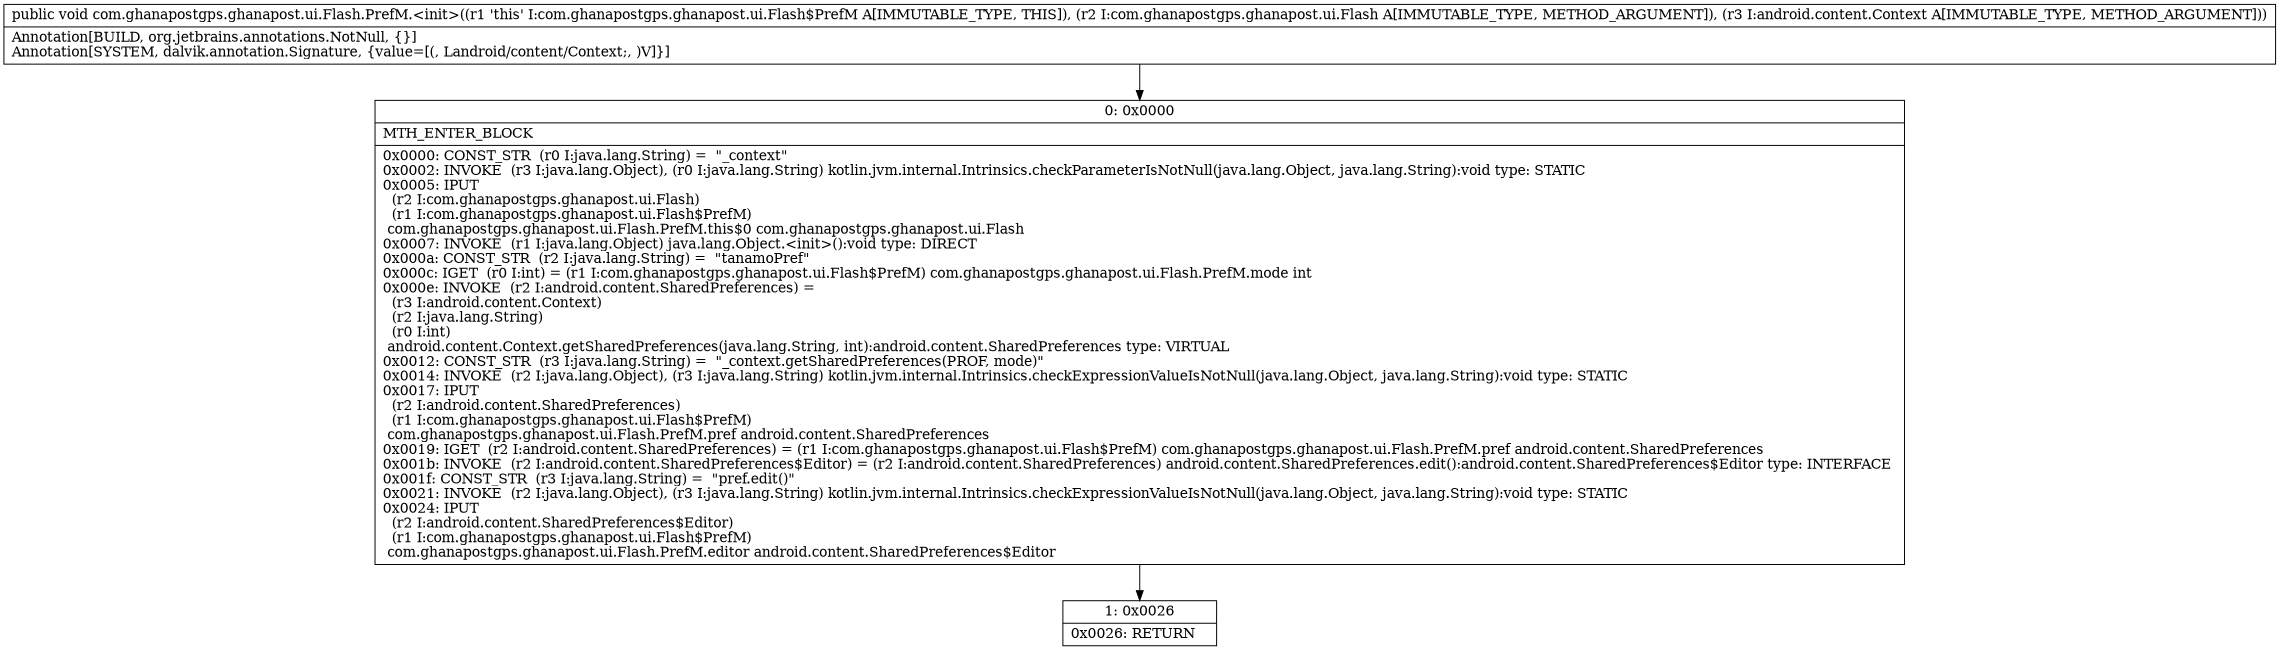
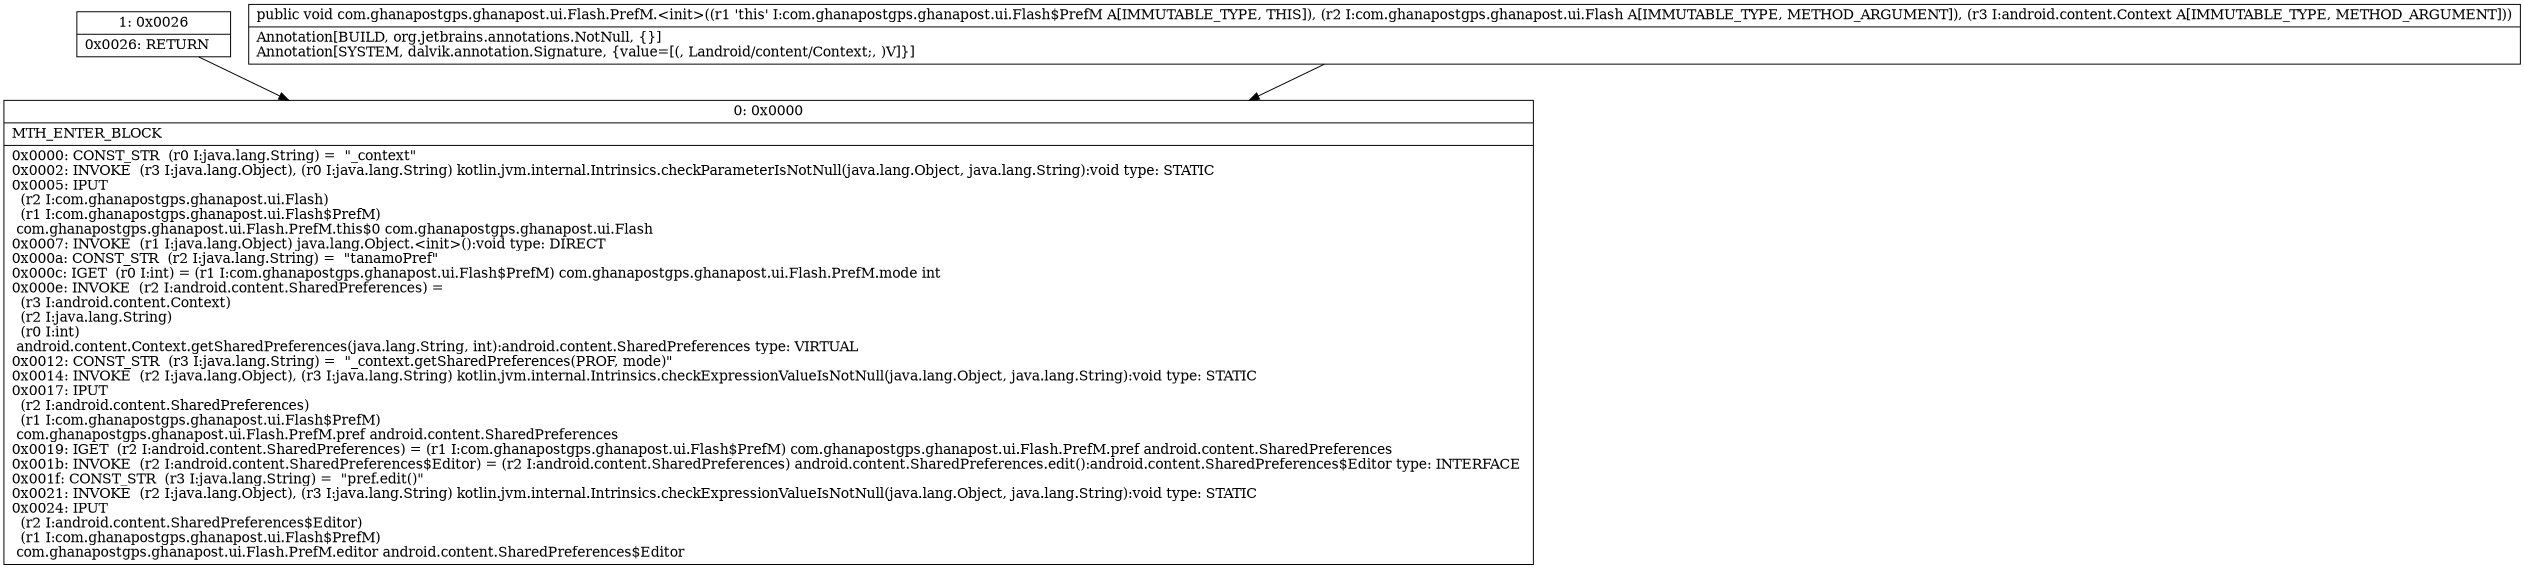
edge "0: 0x0000" -> "1: 0x0026": reversed
